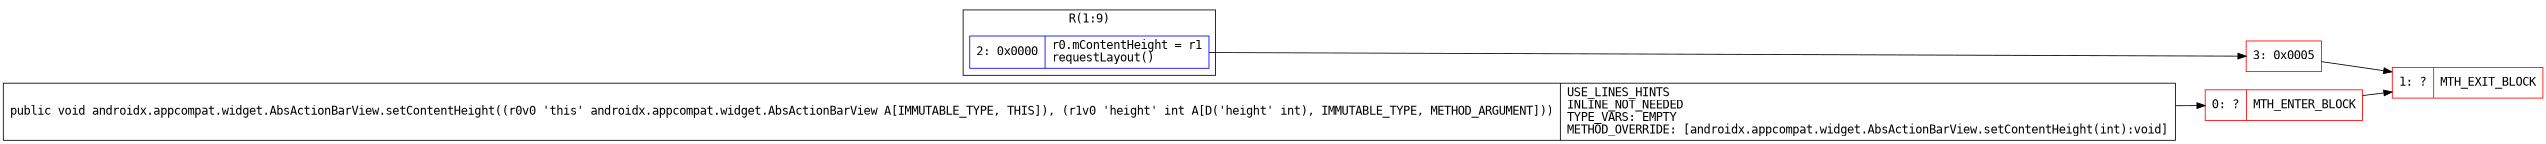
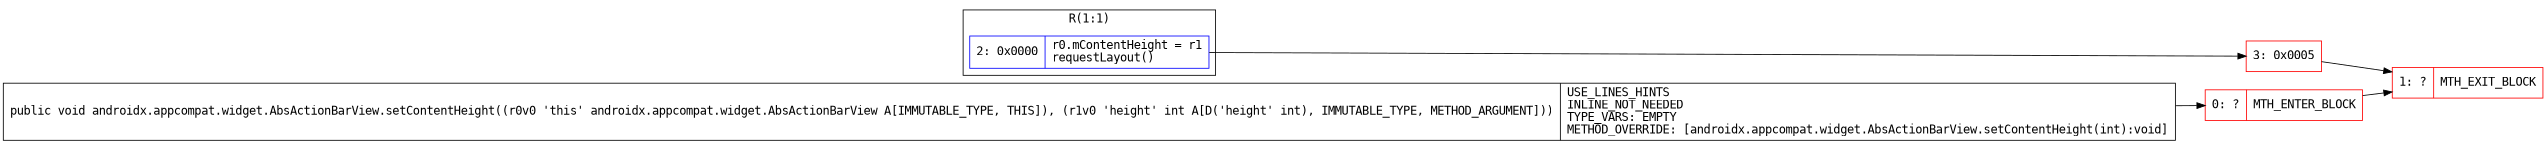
cluster "R(1:9)": label "R(1:9)" -> "R(1:1)"
